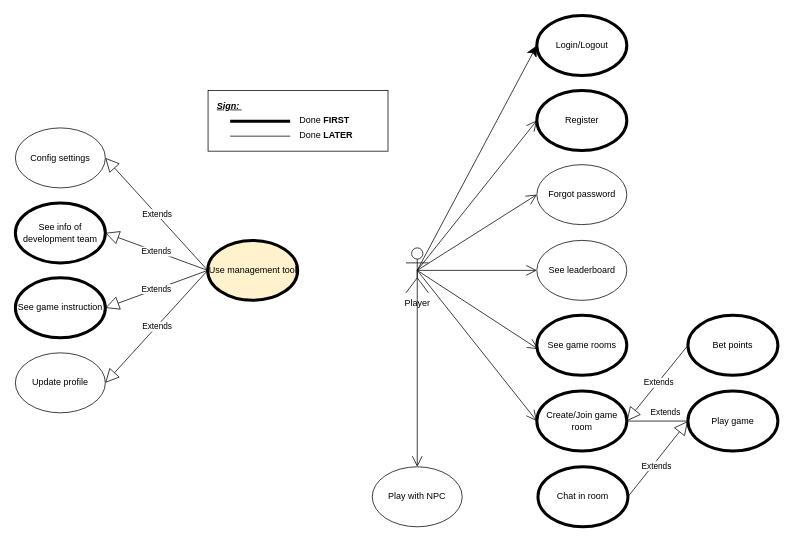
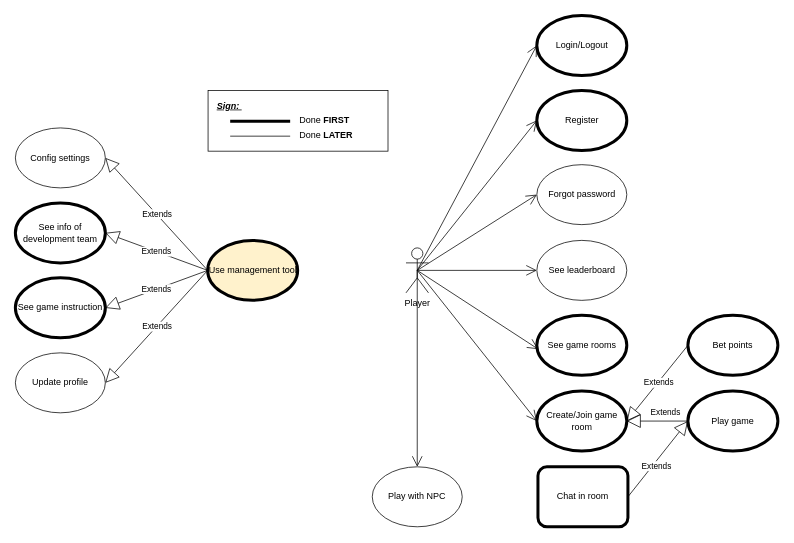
edge "Player" -> "Login/Logout": arrowhead classic -> open
edge "Create/Join game room" -- "Play game": arrowhead none -> block
node "Chat in room": shape ellipse -> rounded rectangle
